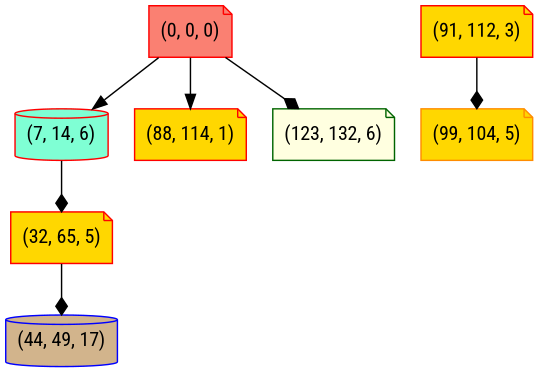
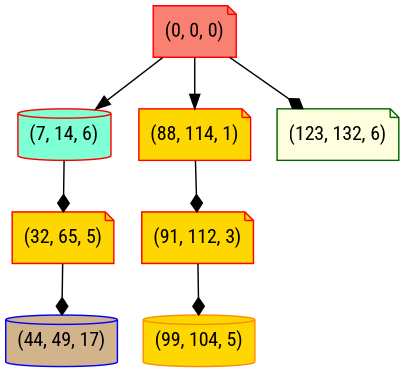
node "(99, 104, 5)": shape note -> cylinder
edge "(88, 114, 1)" -> "(91, 112, 3)": added
